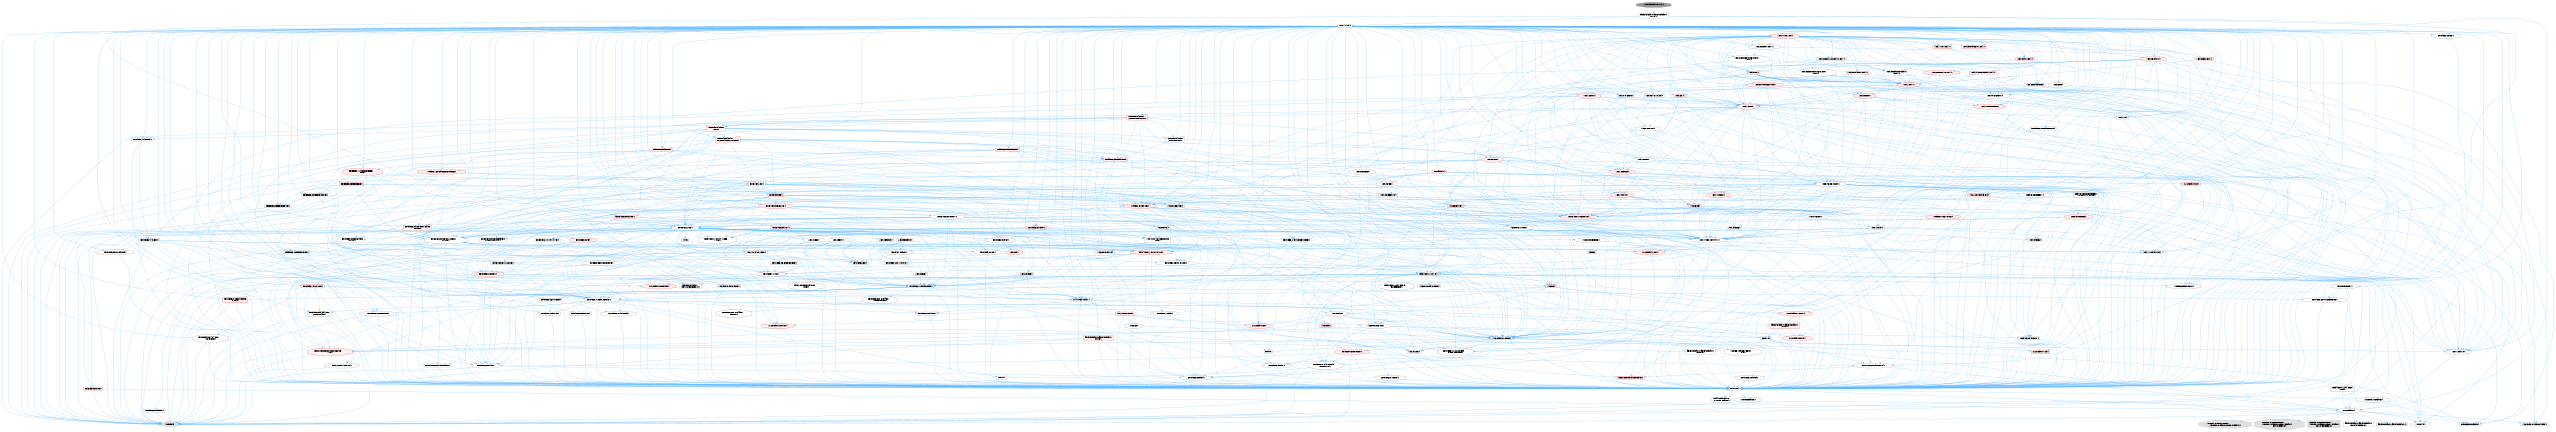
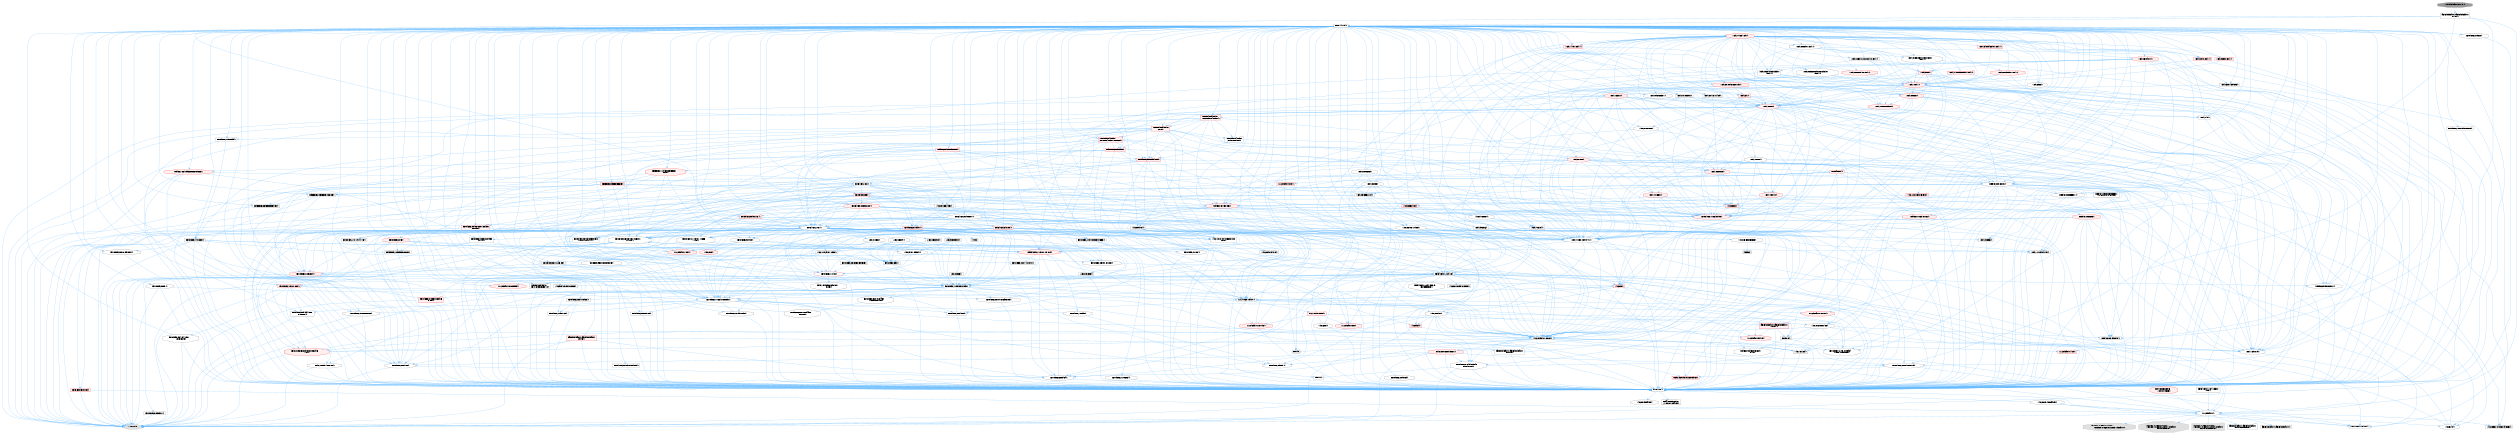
node "Math/TranslationMatrix.h": shape folder -> octagon
node "Templates/IsTriviallyCopy Constructible.h": label "Templates/IsTriviallyCopy Constructible.h" -> "Templates/IsTriviallyCopy IsIntegral.h"
node "ProfilingDebugging /MemoryTrace.h": added
